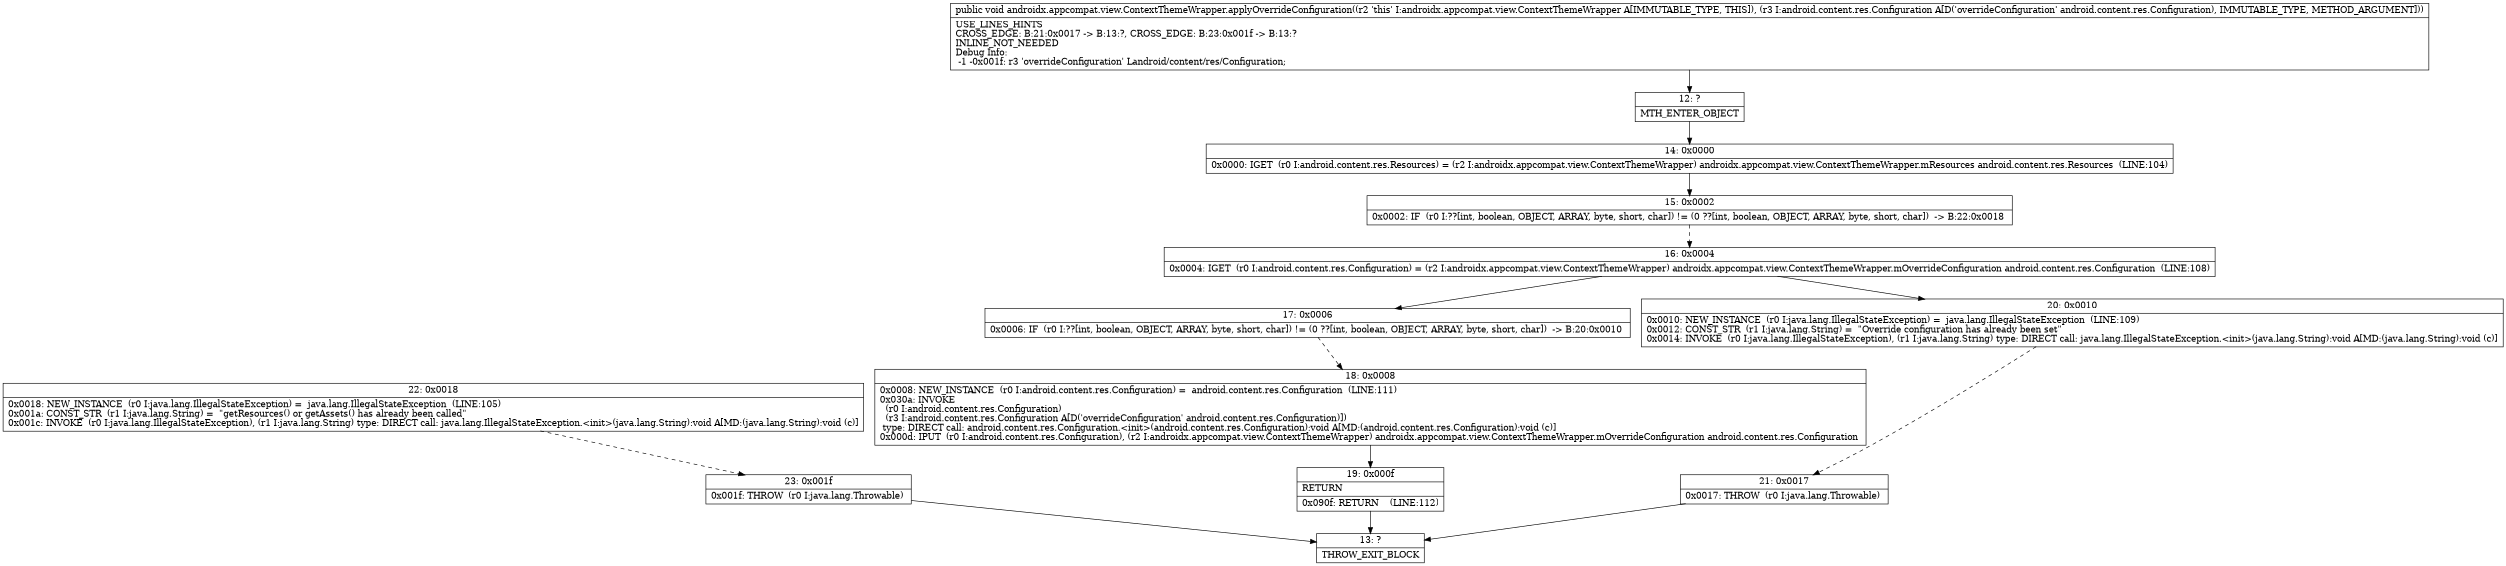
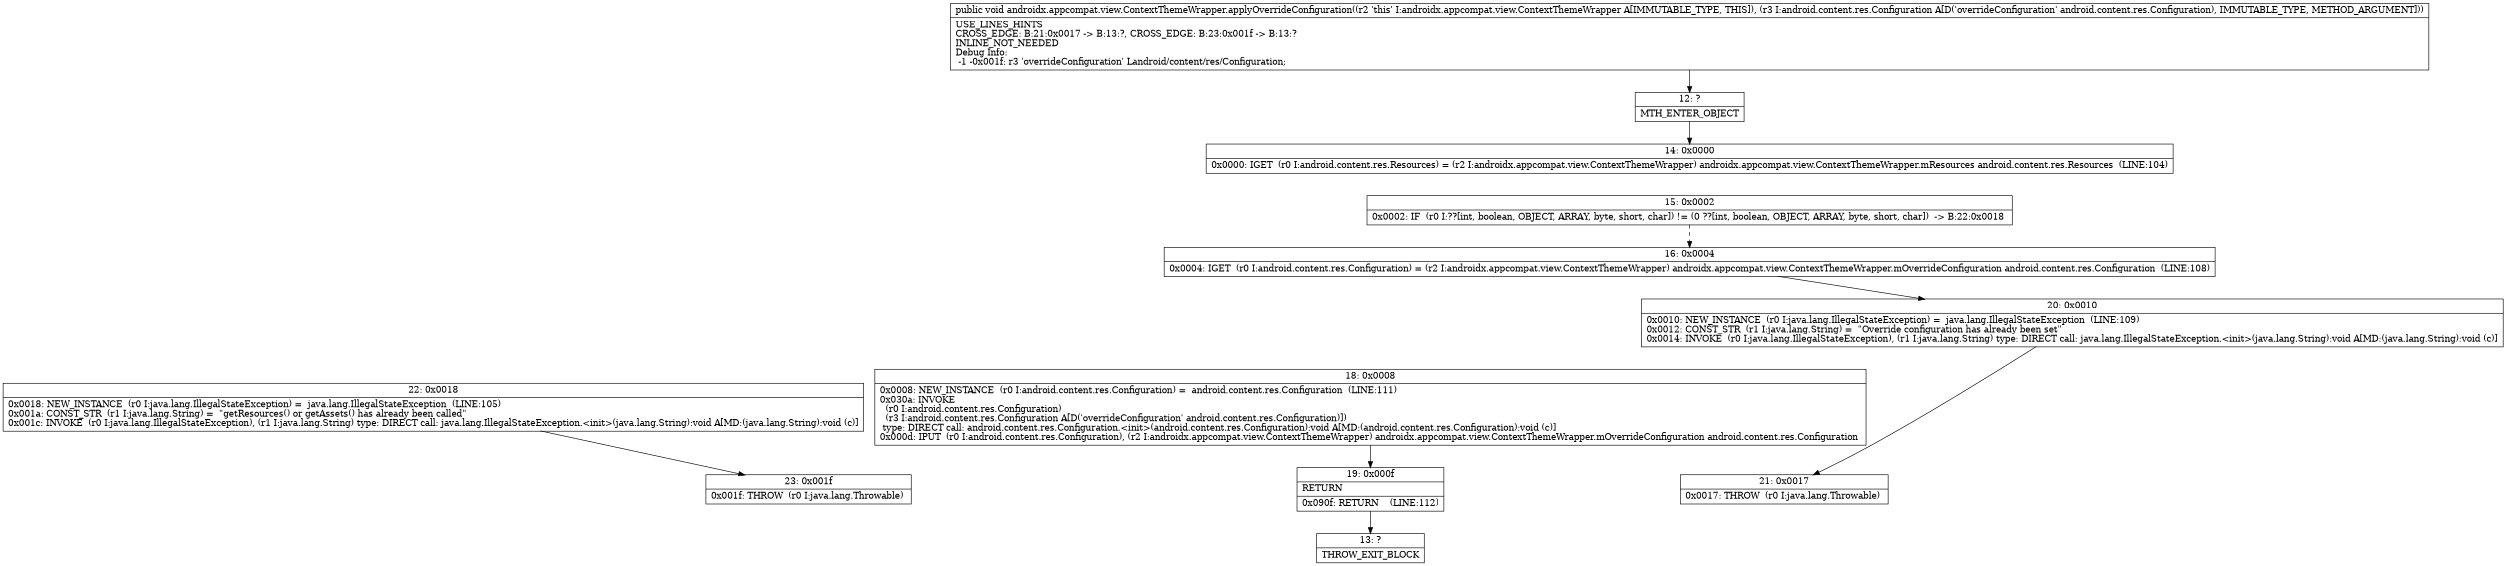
edge "14: 0x0000" -> "15: 0x0002": removed
node "17: 0x0006": removed
edge "20: 0x0010" -> "21: 0x0017": style dashed -> solid
edge "22: 0x0018" -> "23: 0x001f": style dashed -> solid
edge "23: 0x001f" -> "13: ?": removed
edge "21: 0x0017" -> "13: ?": removed
